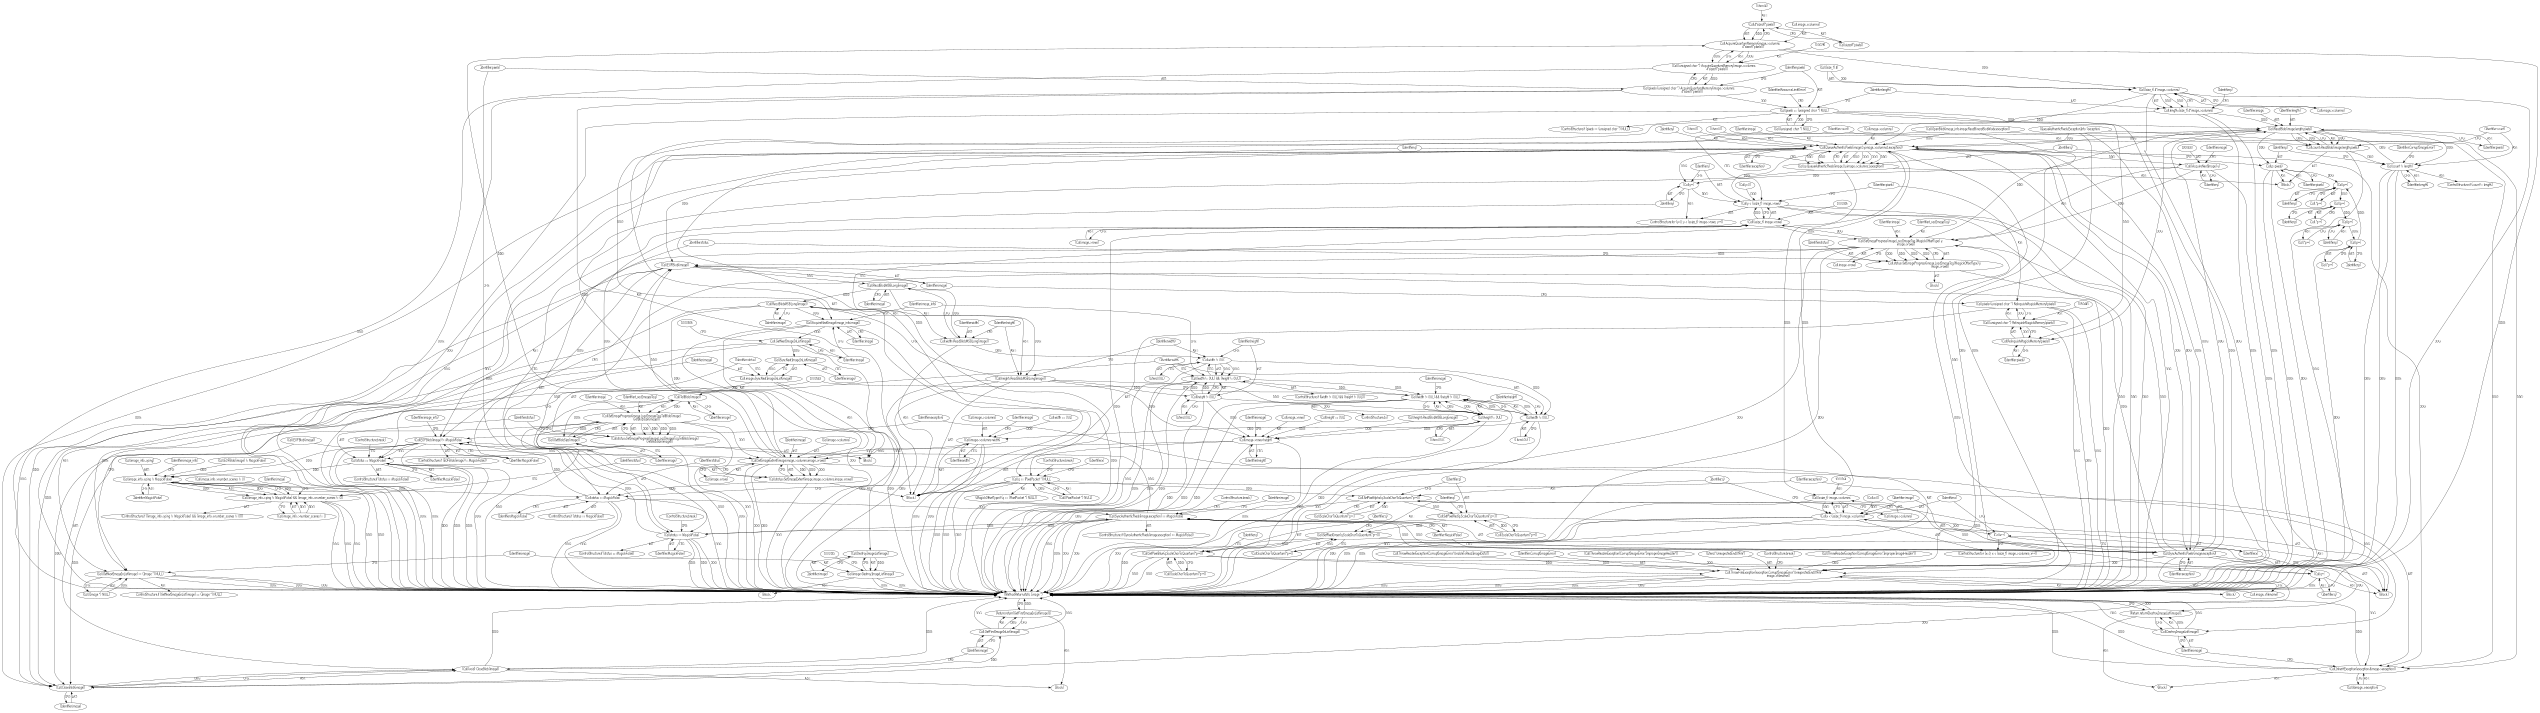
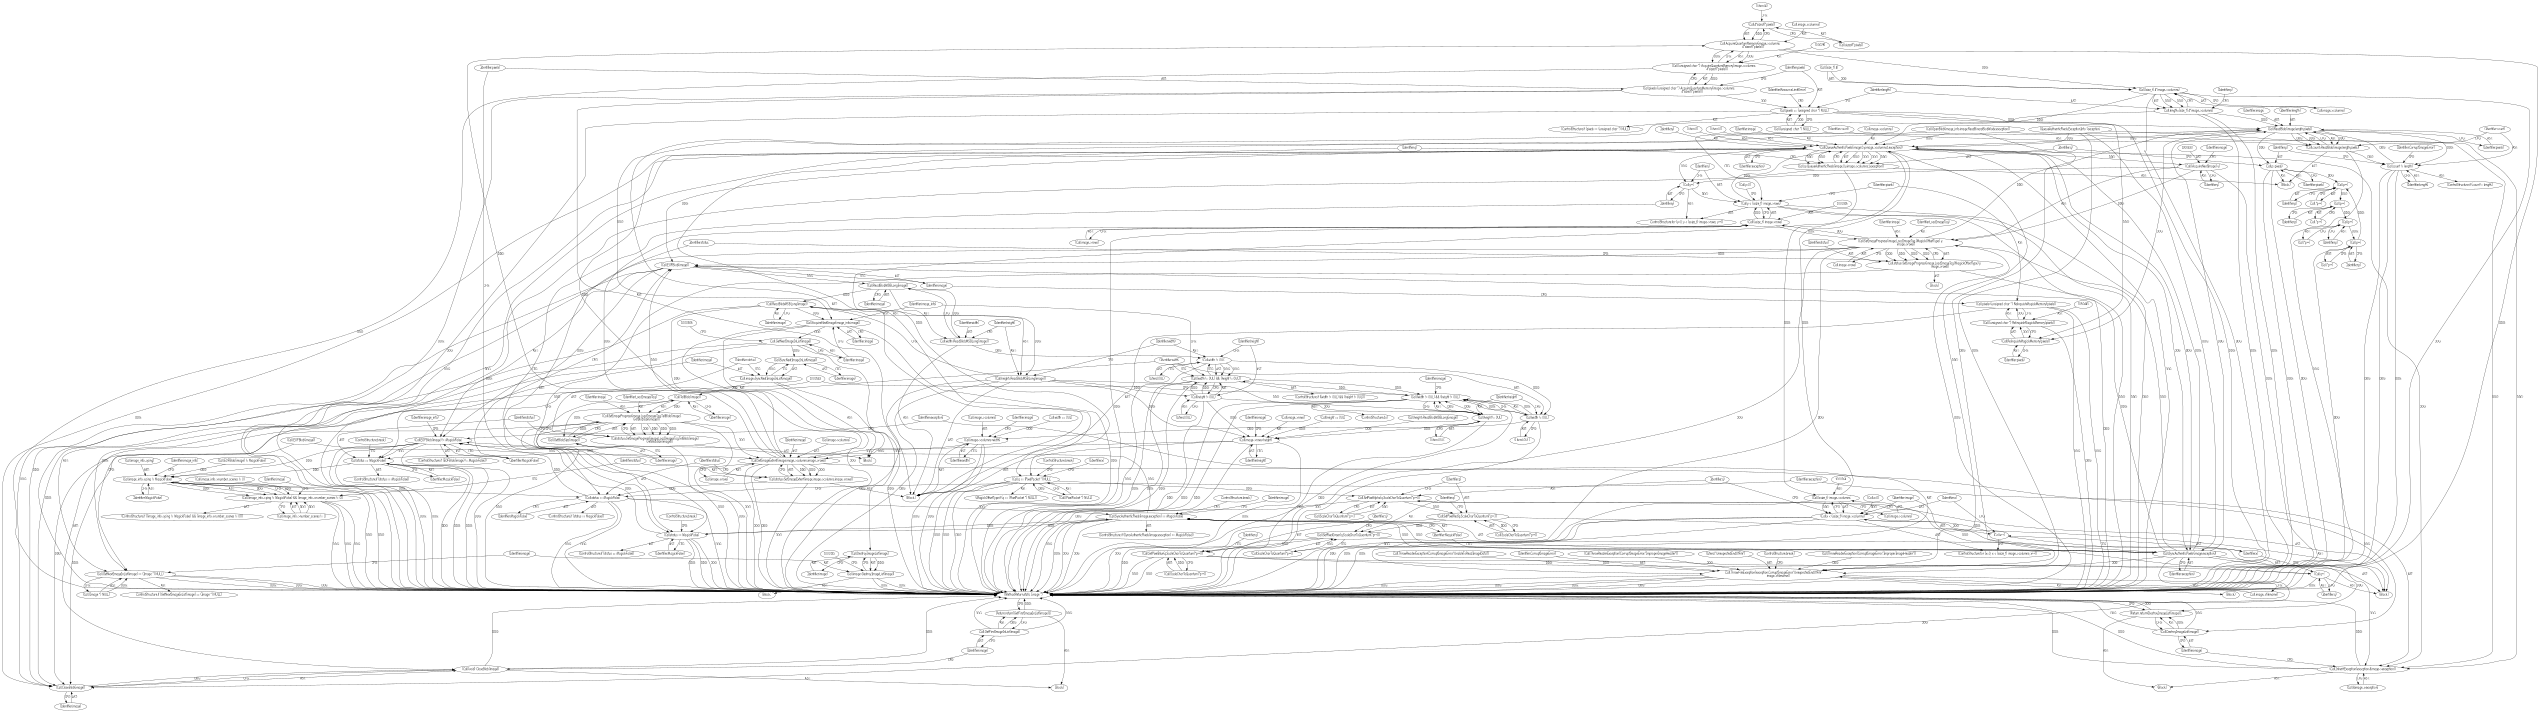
edge "(Literal,4)" -> "(Call,4*sizeof(*pixels))": label "AST: " -> "CFG: "
edge "(Call,y=0)" -> "(Call,y < (ssize_t) image->rows)": label "DDG: " -> "CFG: "
edge "(Call,CloseBlob(image))" -> "(Call,GetFirstImageInList(image))": removed, label "DDG:"
